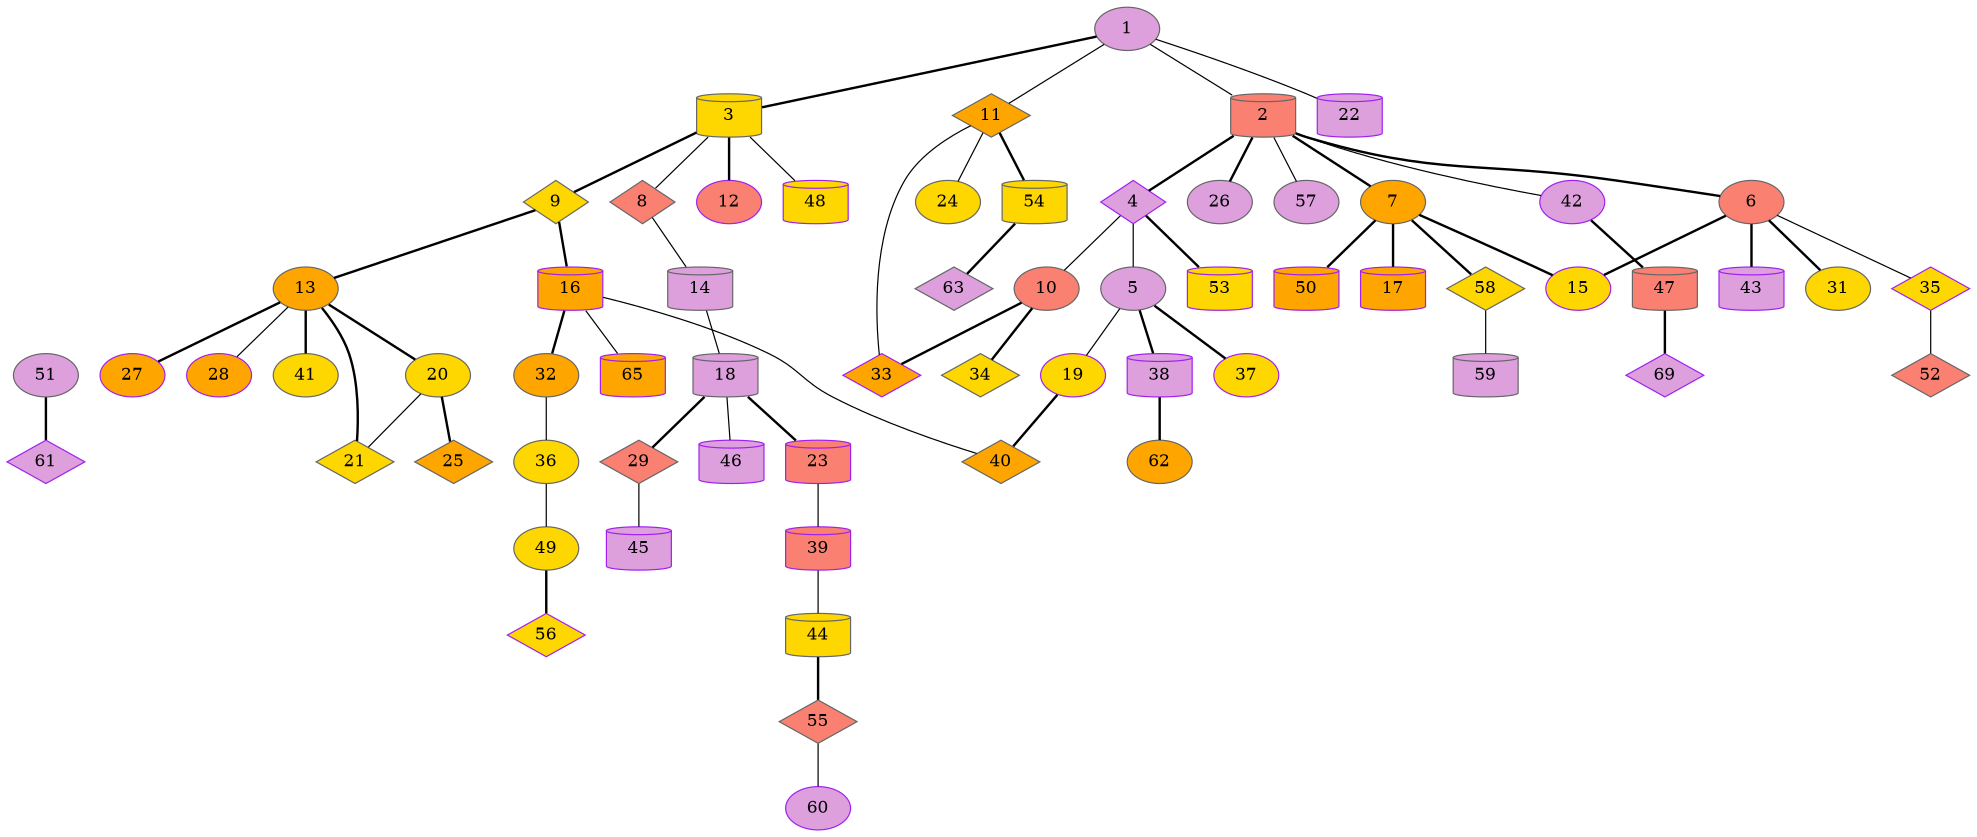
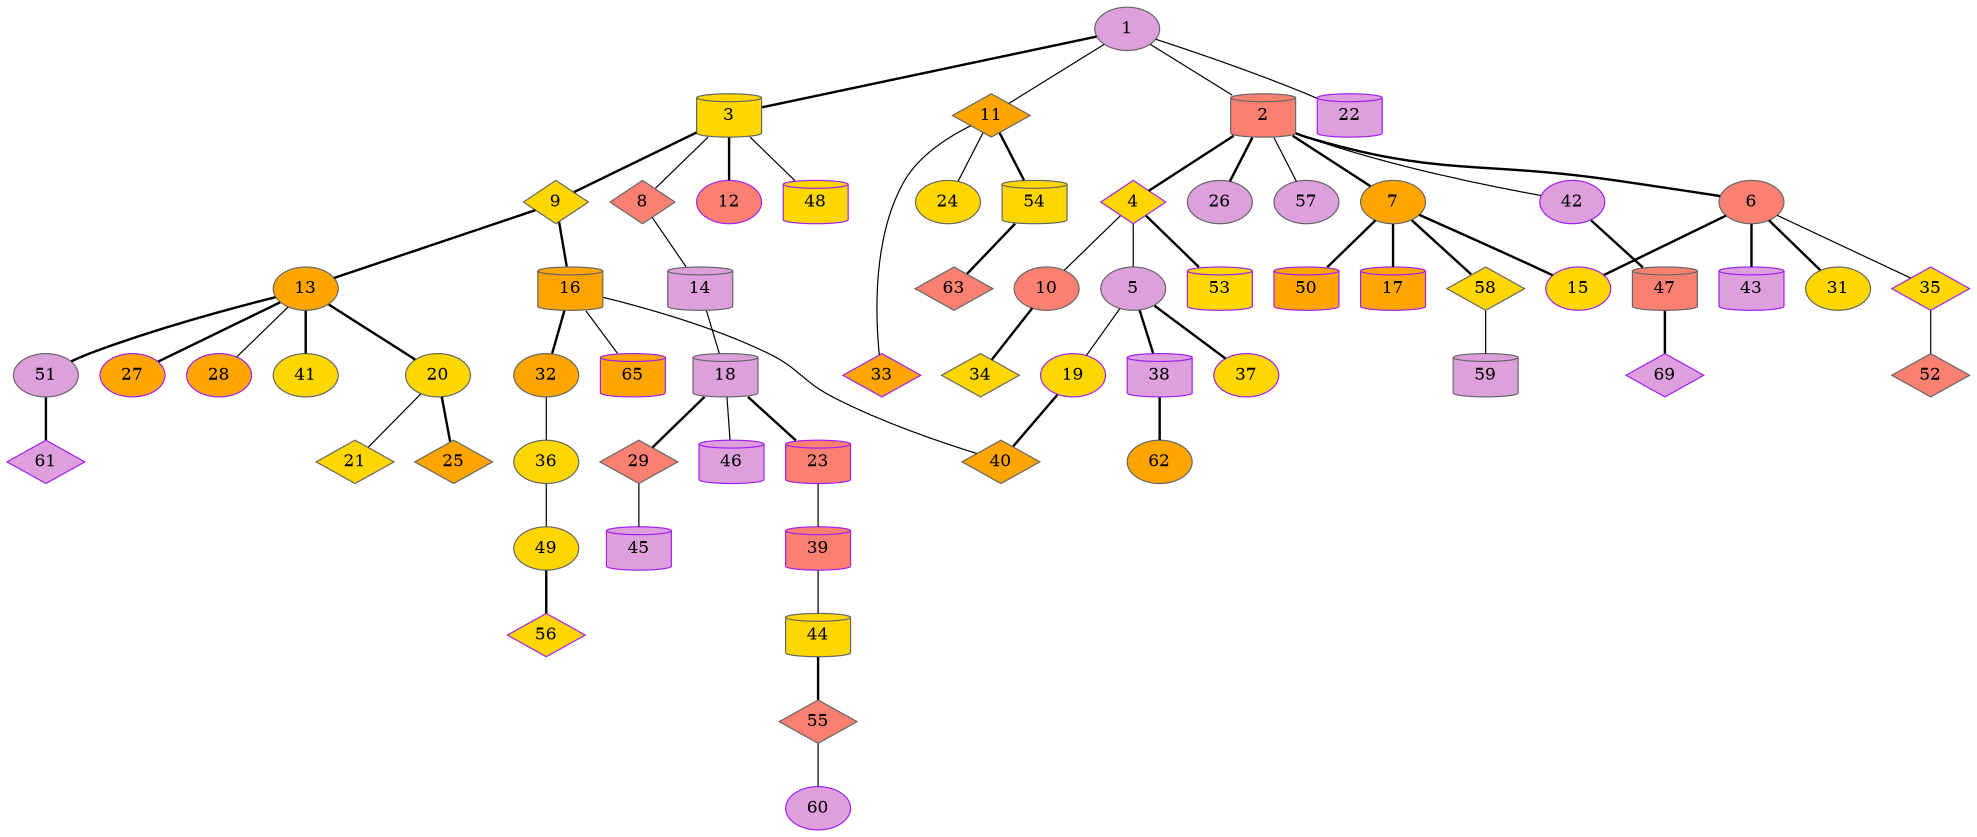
node "4": fillcolor plum -> gold
node "16": color purple -> gray40
node "63": fillcolor plum -> salmon
edge "10" -- "33": removed
edge "13" -- "21": now "13" -- "51"
